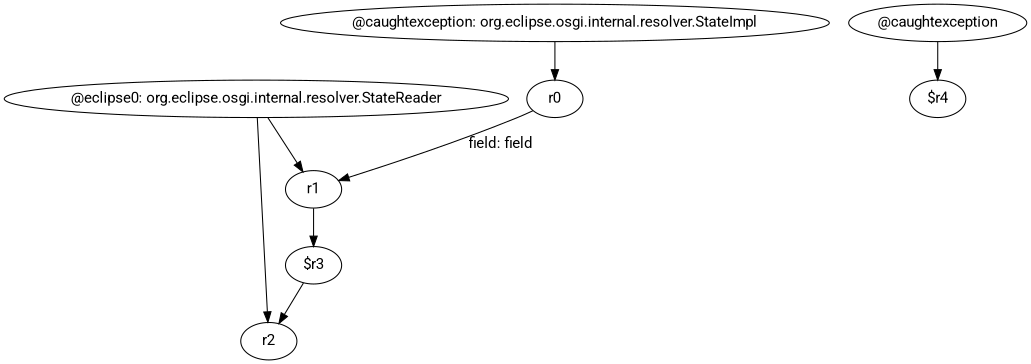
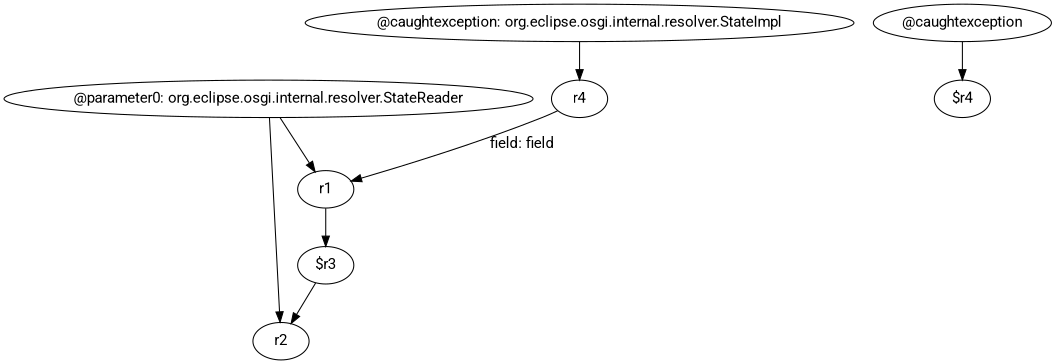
node "@eclipse0: org.eclipse.osgi.internal.resolver.StateReader": label "@eclipse0: org.eclipse.osgi.internal.resolver.StateReader" -> "@parameter0: org.eclipse.osgi.internal.resolver.StateReader"
node "r0": label "r0" -> "r4"
